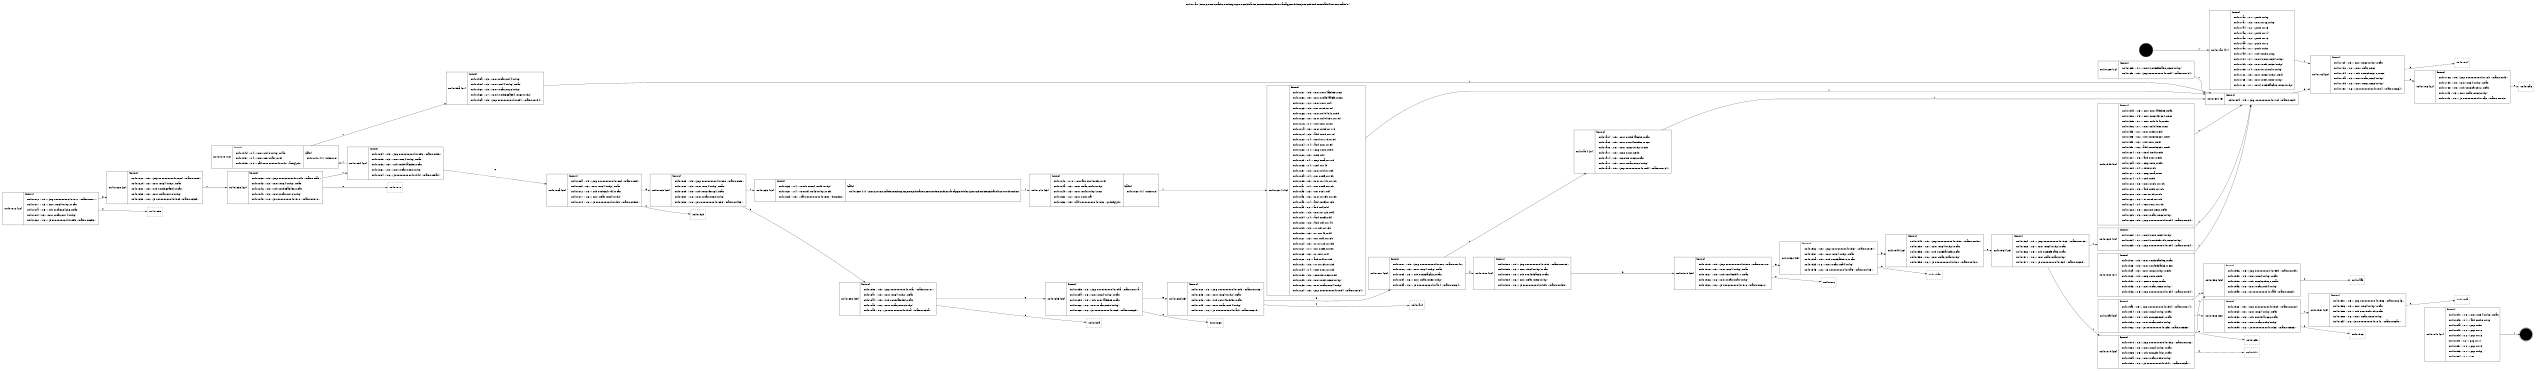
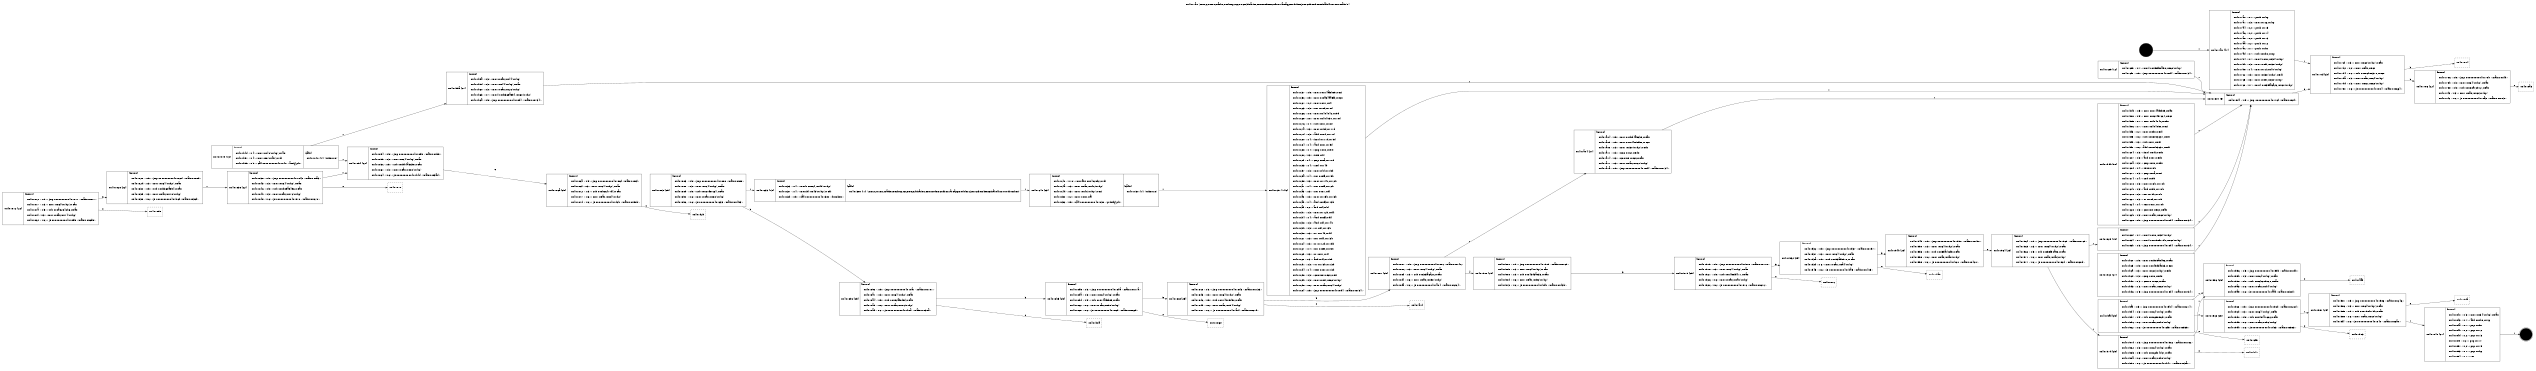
edge "0x401854 [22]" -> "0x401b4d [13]": reversed
edge "0x40186a [25]" -> "0x401883 [25]": removed, label "6"
edge "0x4019e1 [25]" -> "0x401e40 [21]": added, label "1"
